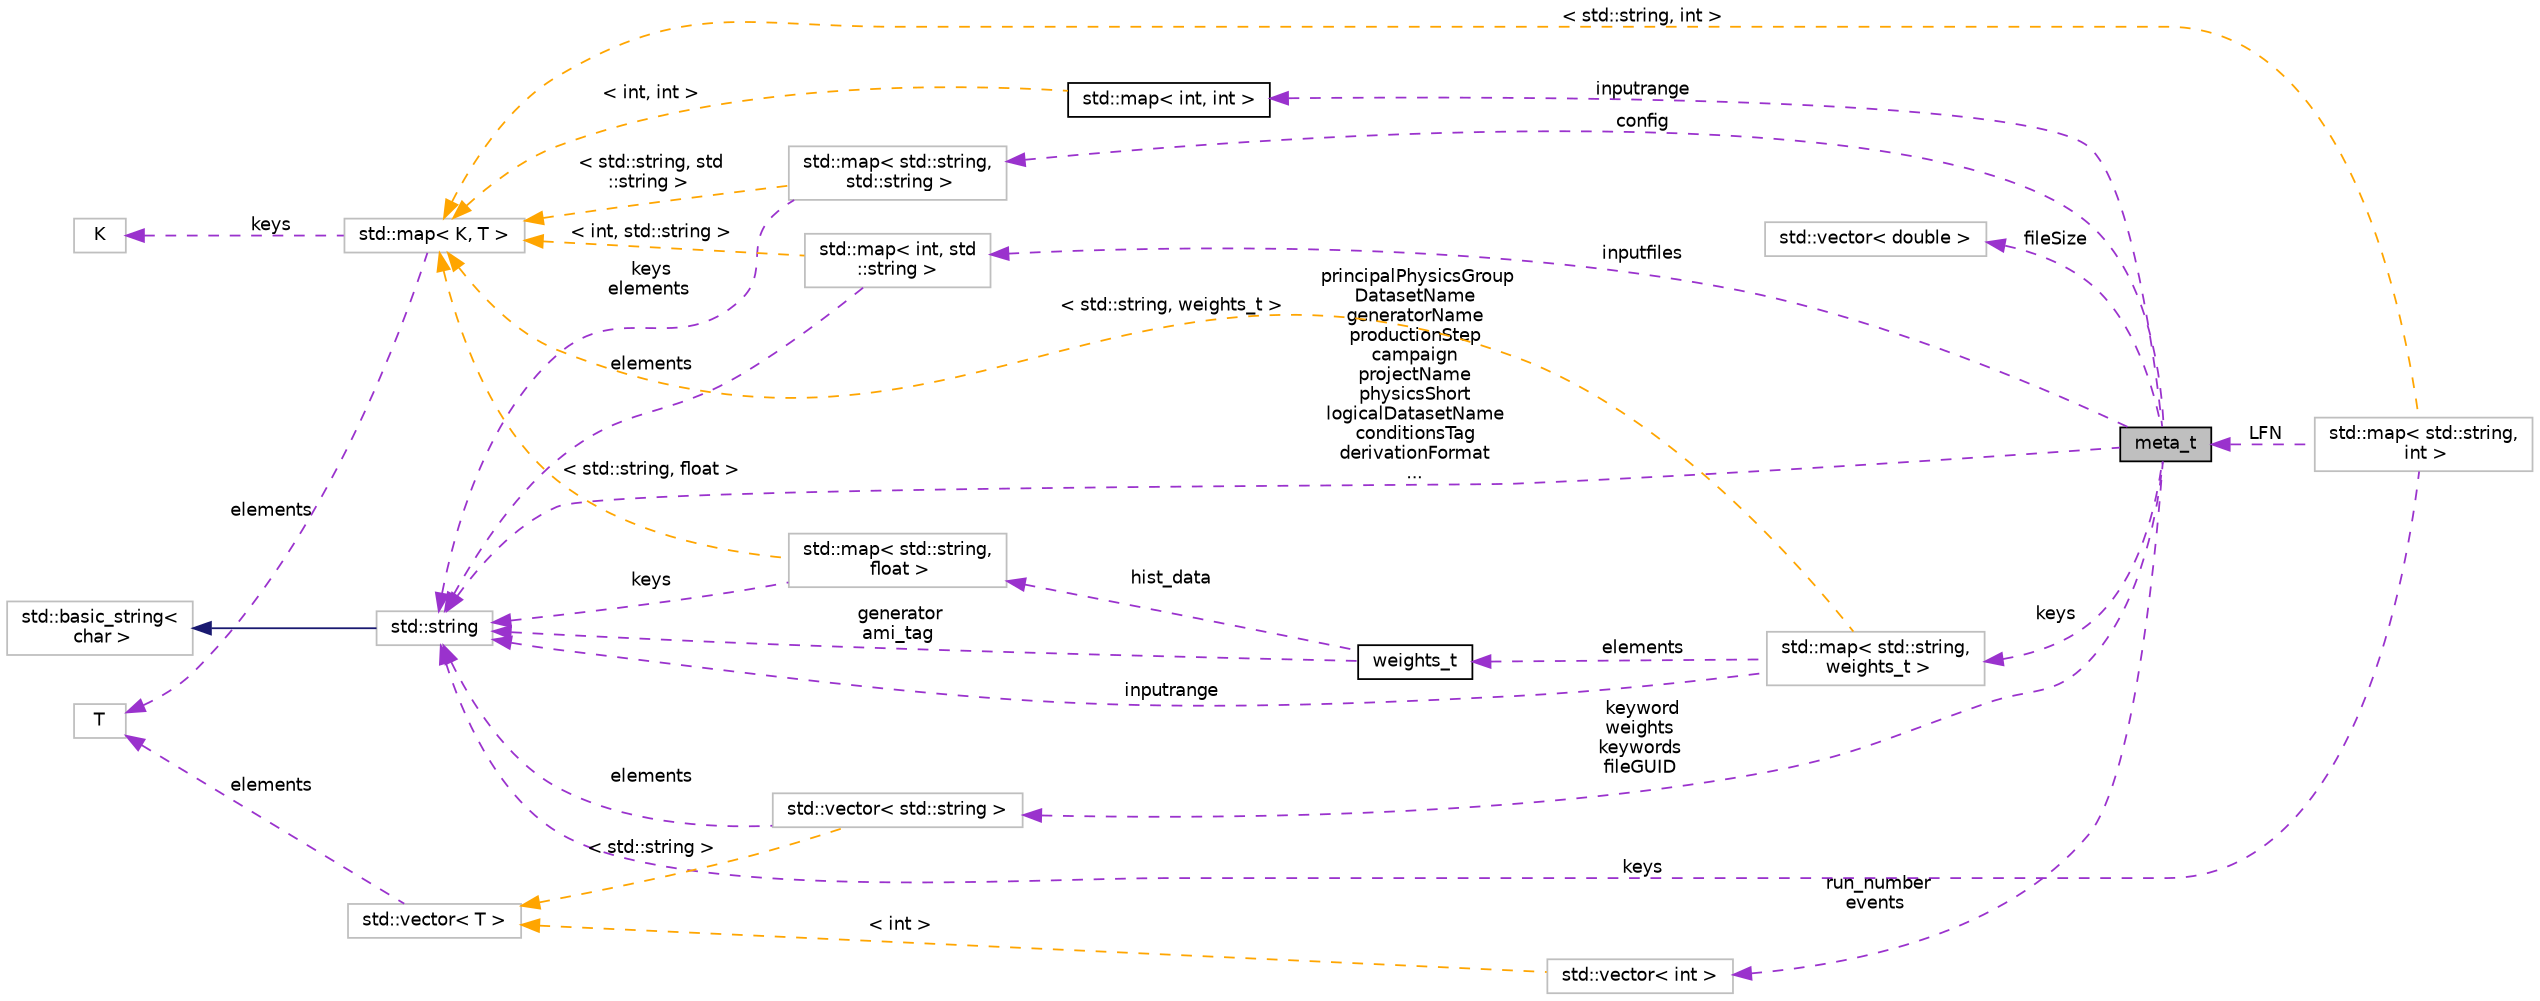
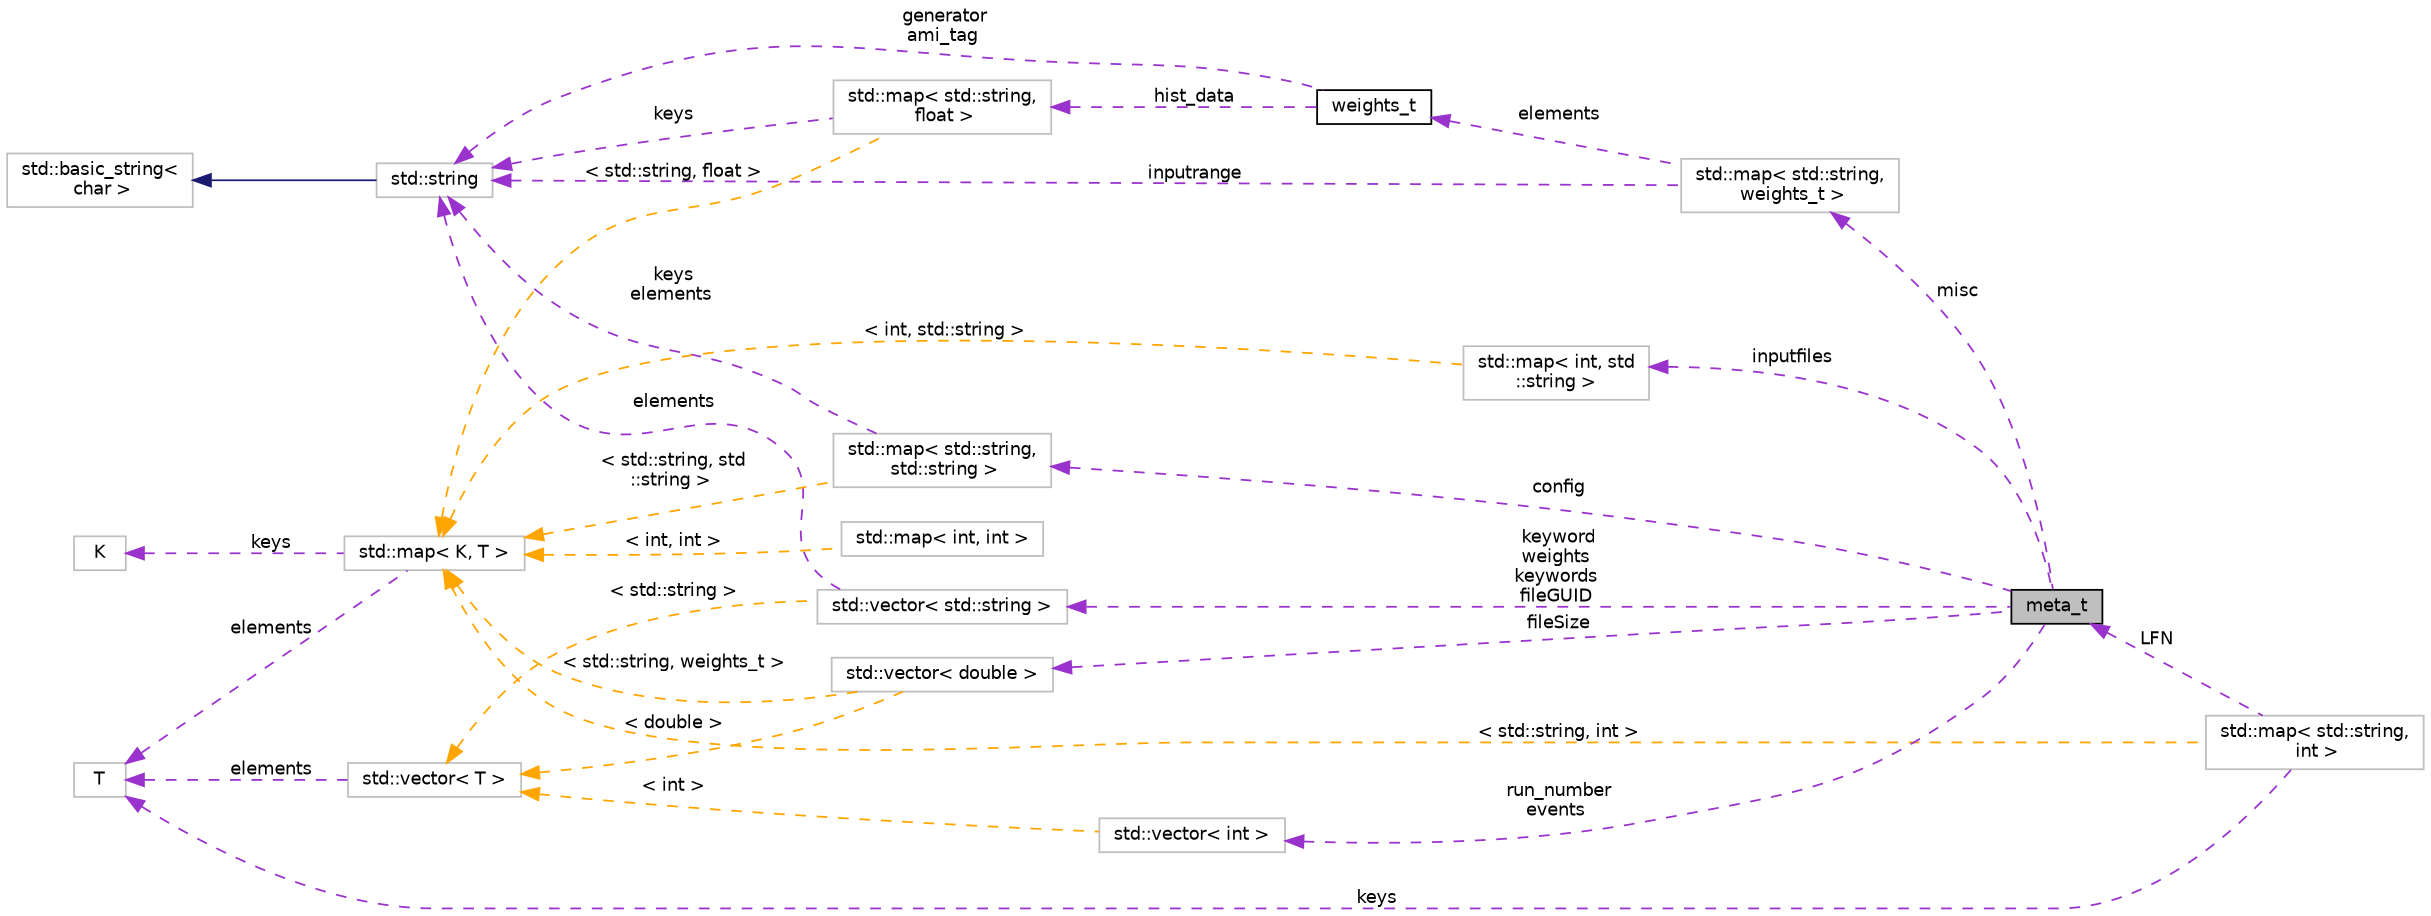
node "std::map< int, int >": color black -> grey75
edge "meta_t" -> "std::map< int, int >": removed, label "inputrange"
edge "std::map< std::string, weights_t >" -> "std::map< K, T >": now "std::vector< double >" -> "std::map< K, T >"
edge "std::map< int, std ::string >" -> "std::string": removed, label "elements"
edge "meta_t" -> "std::string": removed, label "principalPhysicsGroup DatasetName generatorName productionStep campaign projectName physicsShort logicalDatasetName conditionsTag derivationFormat ..."
edge "meta_t" -> "std::map< std::string, weights_t >": label " keys" -> " misc"
edge "std::vector< double >" -> "std::vector< T >": added, label "< double >"
edge "std::map< std::string, int >" -> "std::string": now "std::map< std::string, int >" -> "T"
